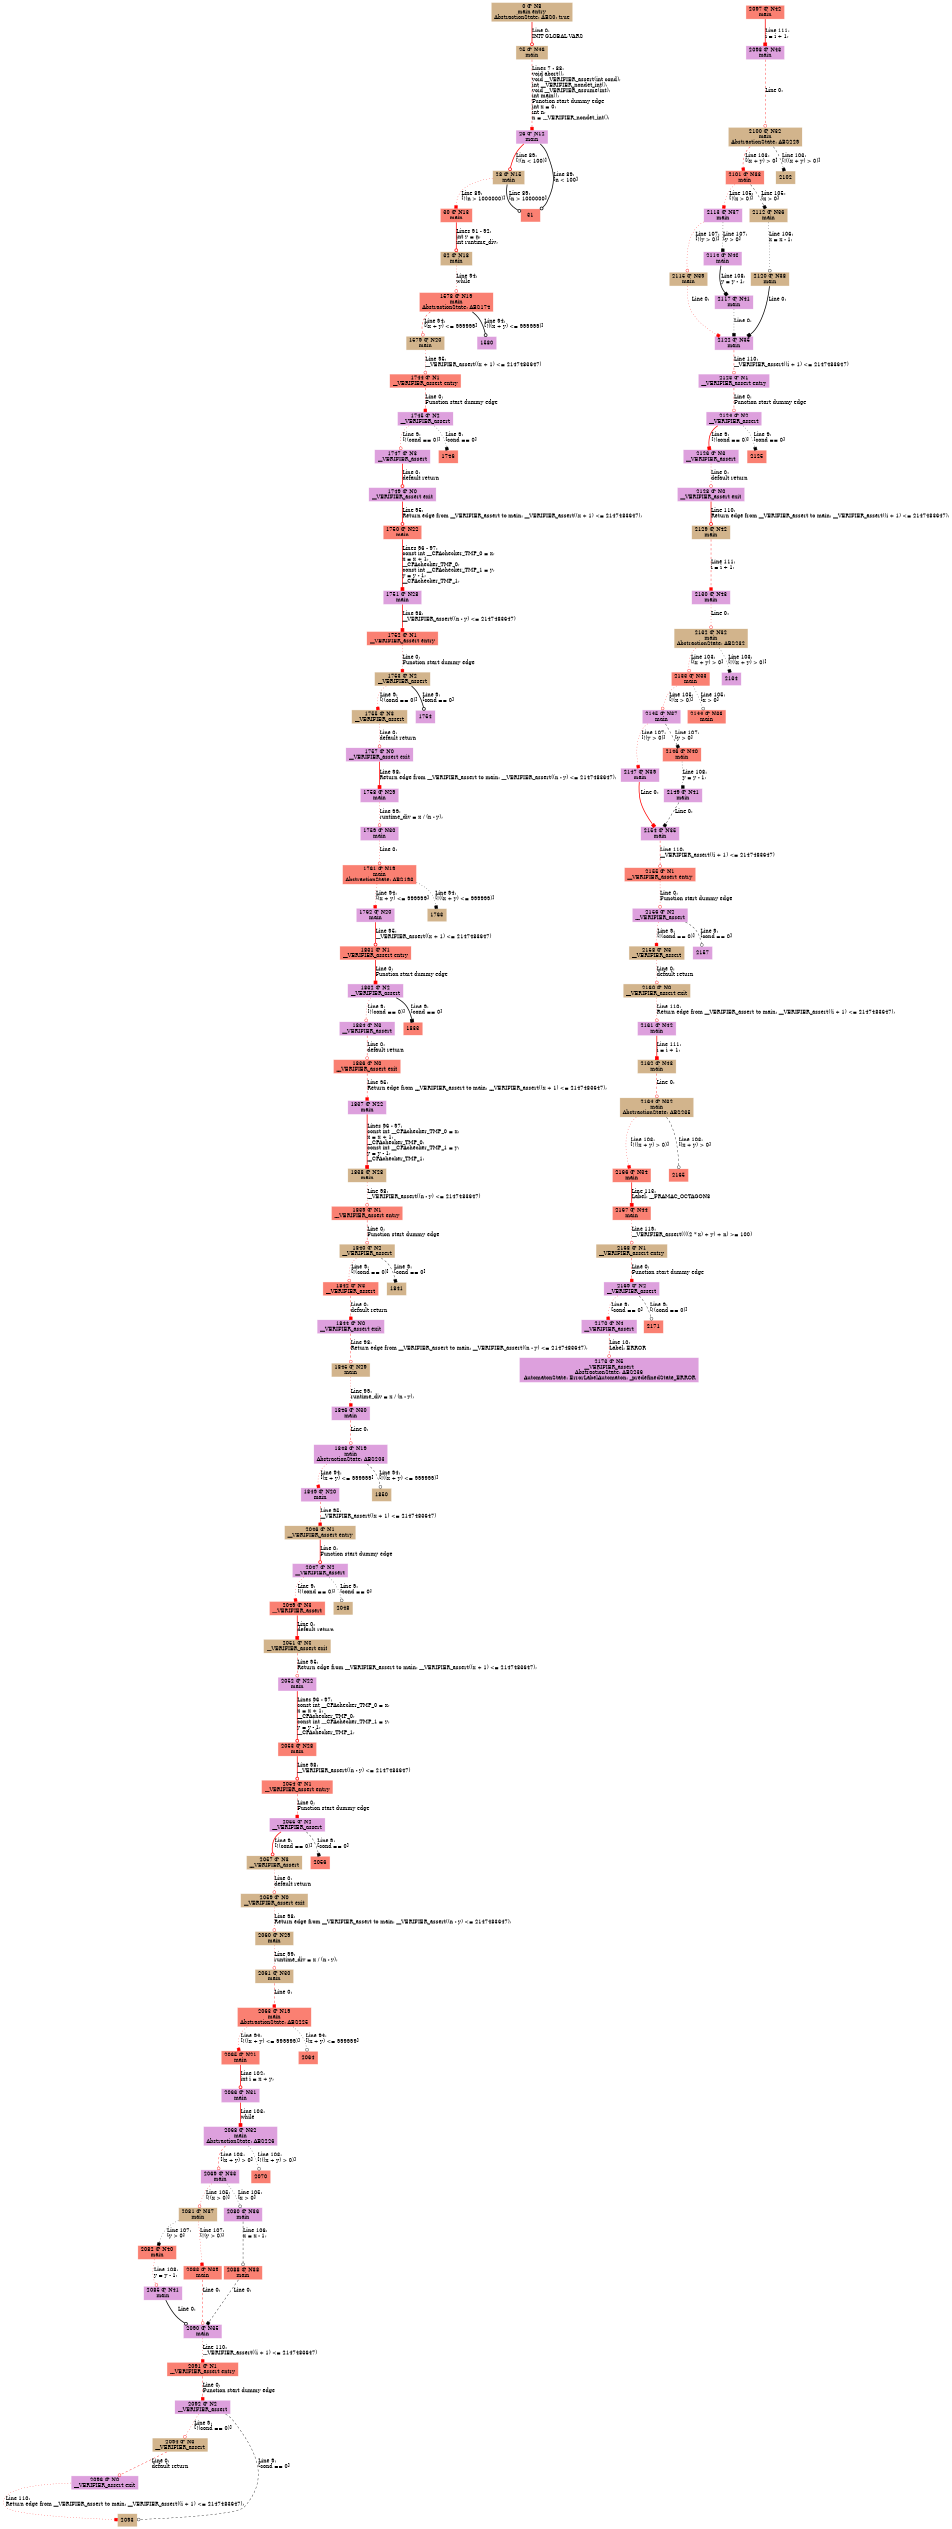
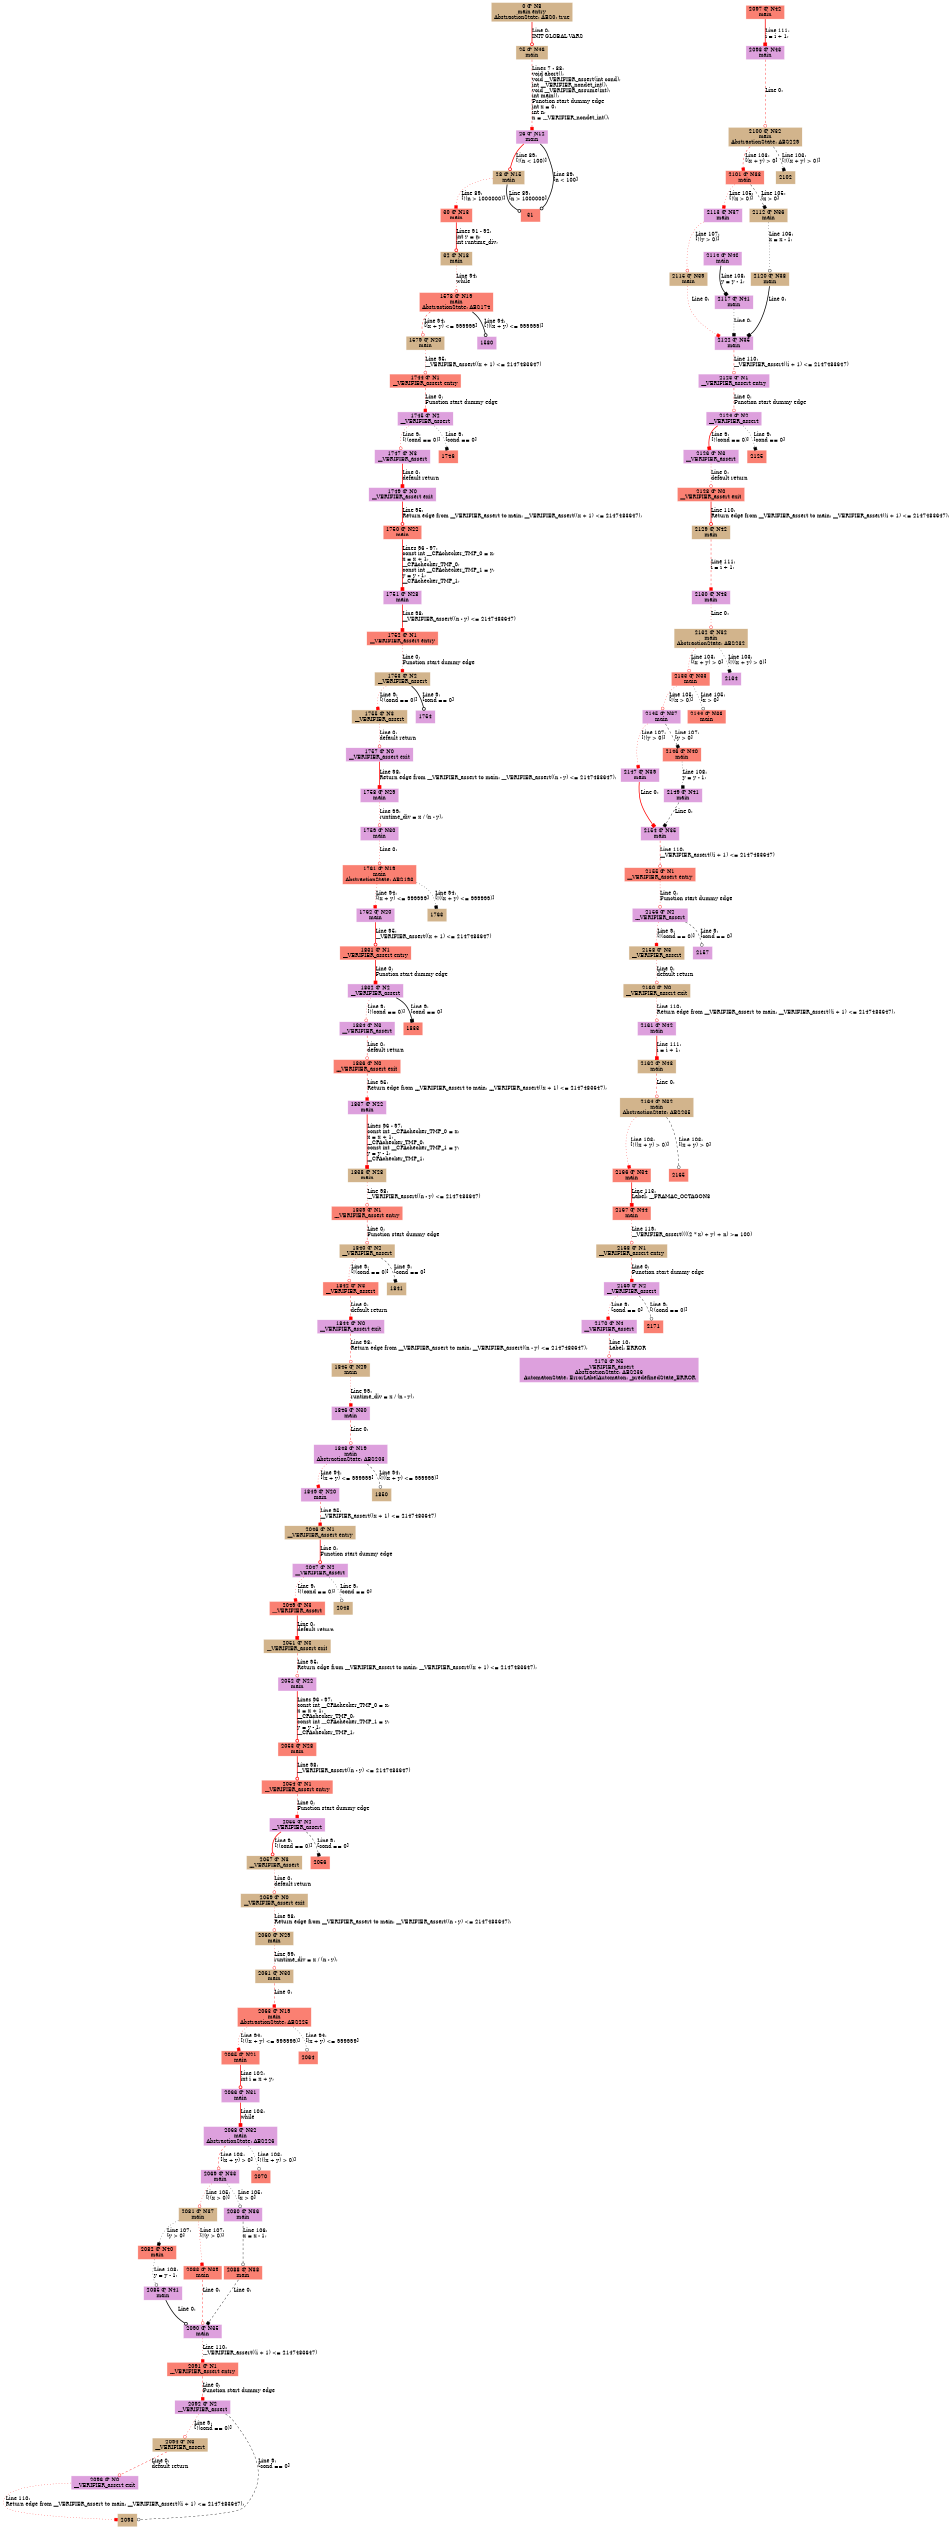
edge "2113 @ N37 main" -> "2114 @ N40 main": removed, label "Line 107: [y > 0]"
edge "1747 @ N3 __VERIFIER_assert" -> "1749 @ N0 __VERIFIER_assert exit": arrowhead odot -> box
node "2128 @ N0 __VERIFIER_assert exit": fillcolor plum -> salmon
edge "2082 @ N40 main" -> "2085 @ N41 main": color red -> black
